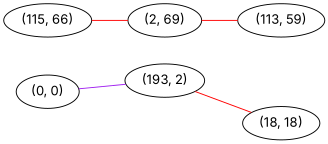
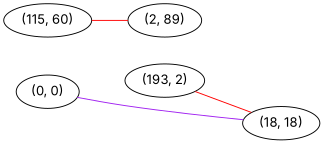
node "(115, 66)": label "(115, 66)" -> "(115, 60)"
node "(2, 69)": label "(2, 69)" -> "(2, 89)"
node "(113, 59)": removed
edge "(193, 2)" -- "(0, 0)": now "(18, 18)" -- "(0, 0)"
